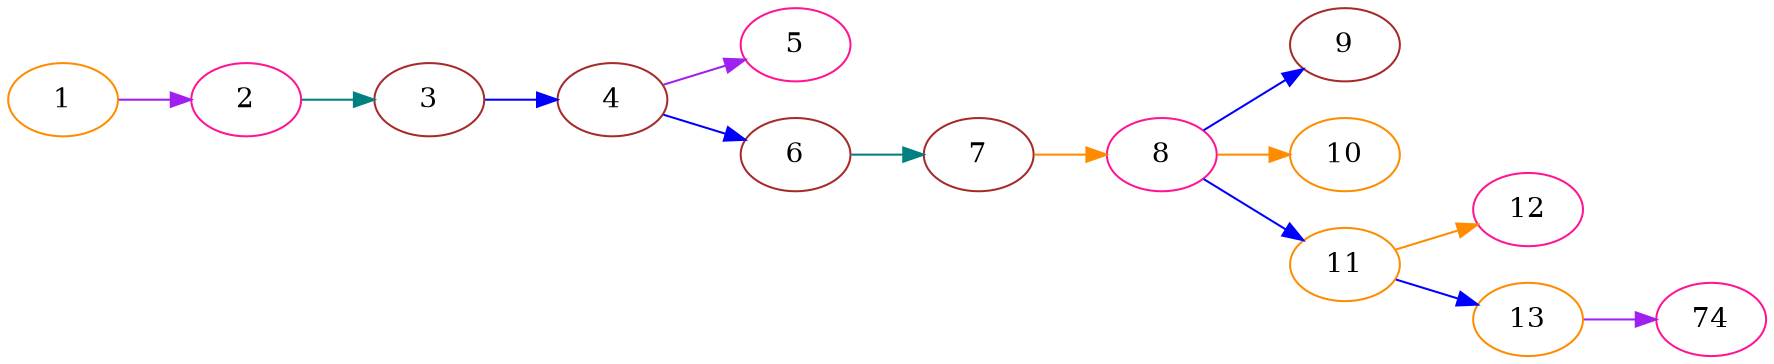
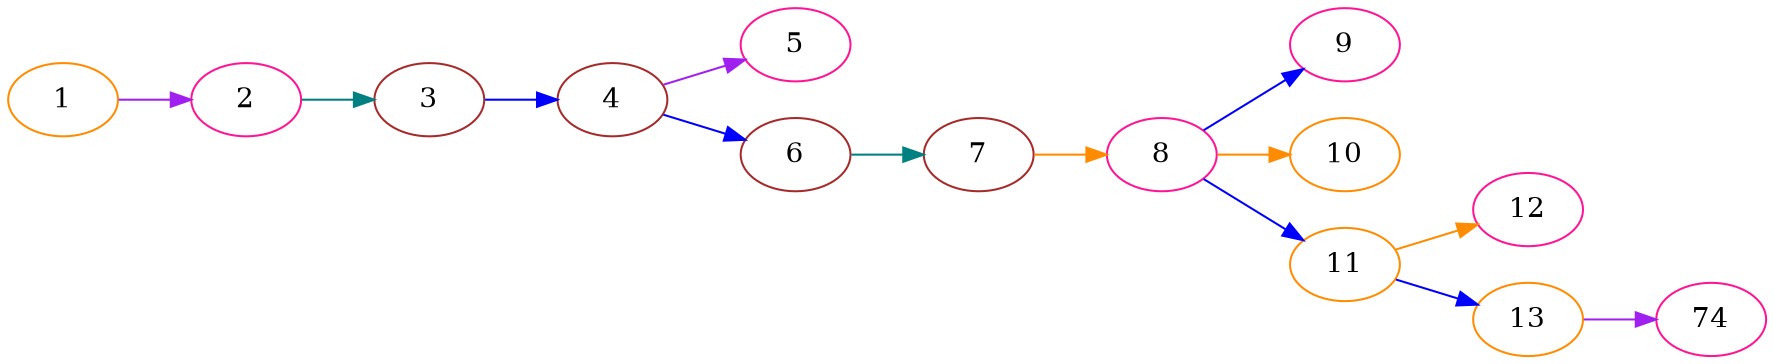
node "9": color brown -> deeppink
